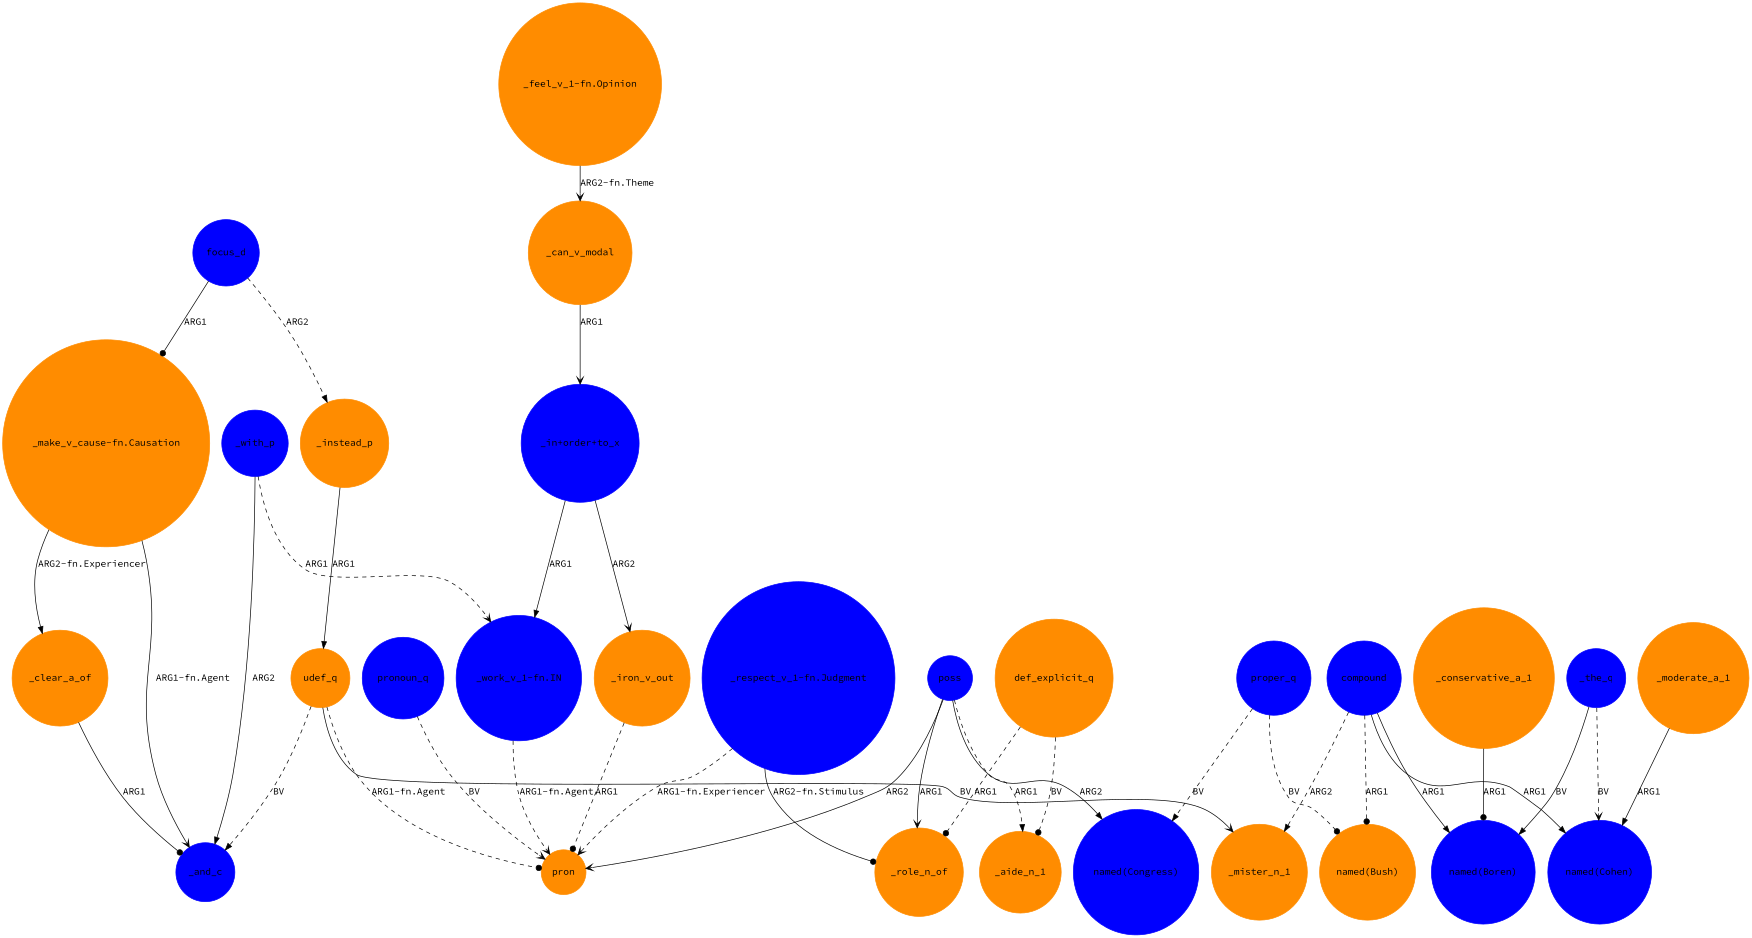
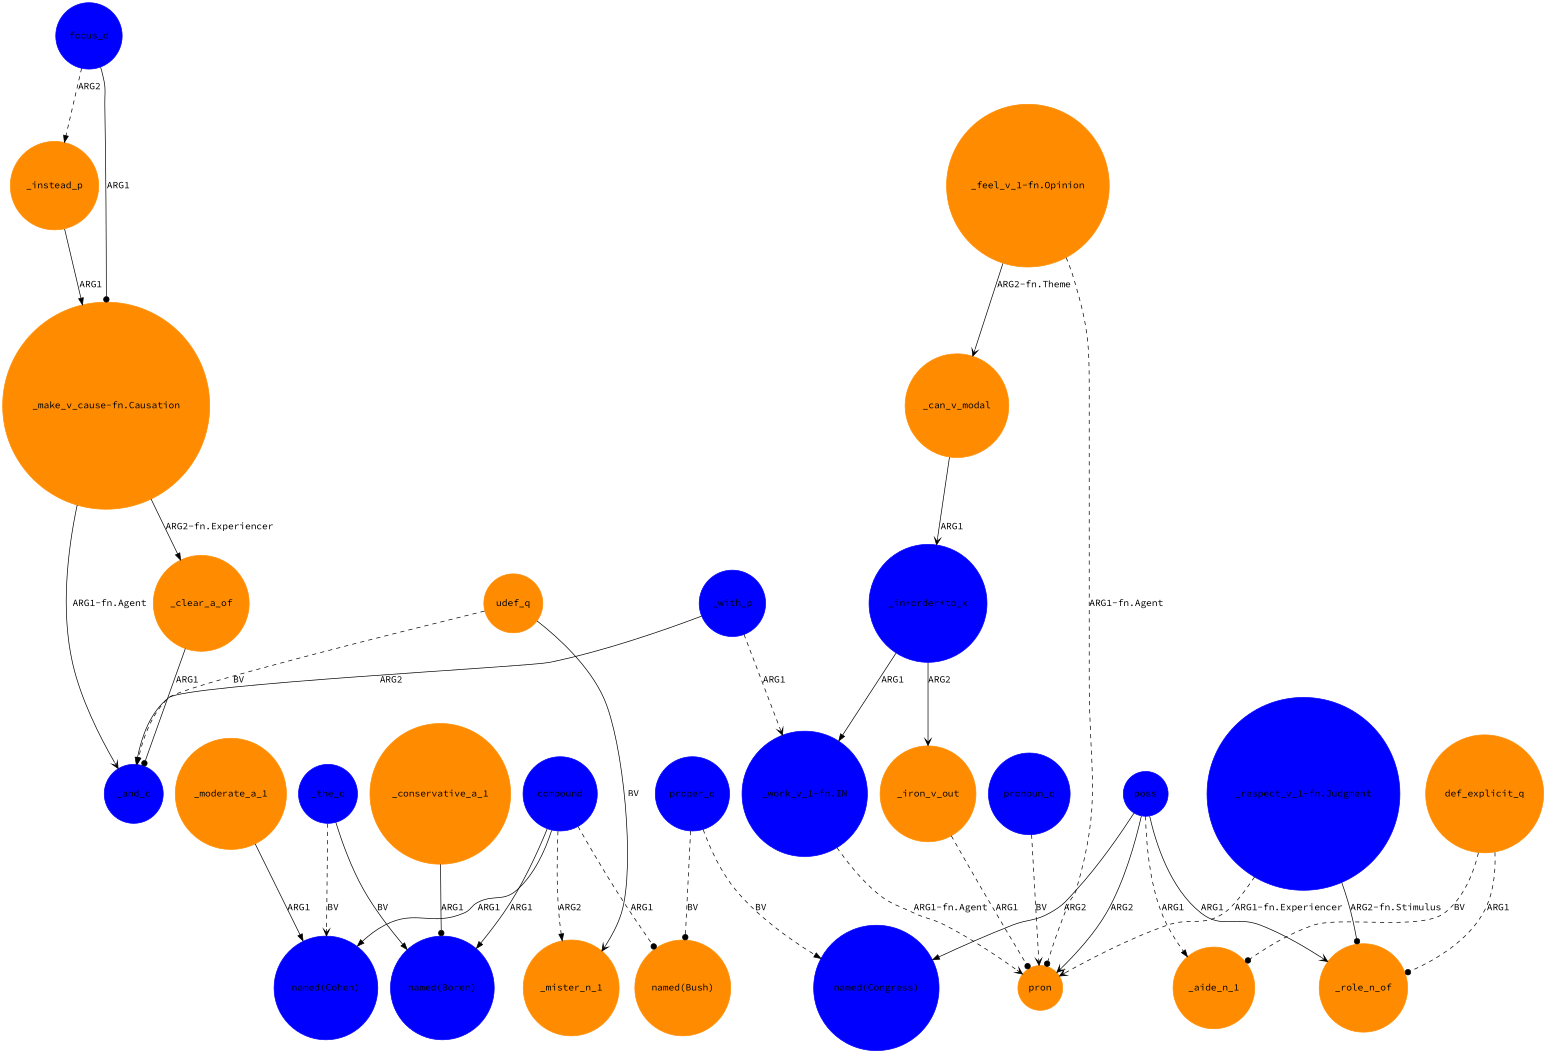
edge "_instead_p" -> "udef_q": now "_instead_p" -> "_make_v_cause-fn.Causation"
edge "udef_q" -> "pron": now "_feel_v_1-fn.Opinion" -> "pron"
